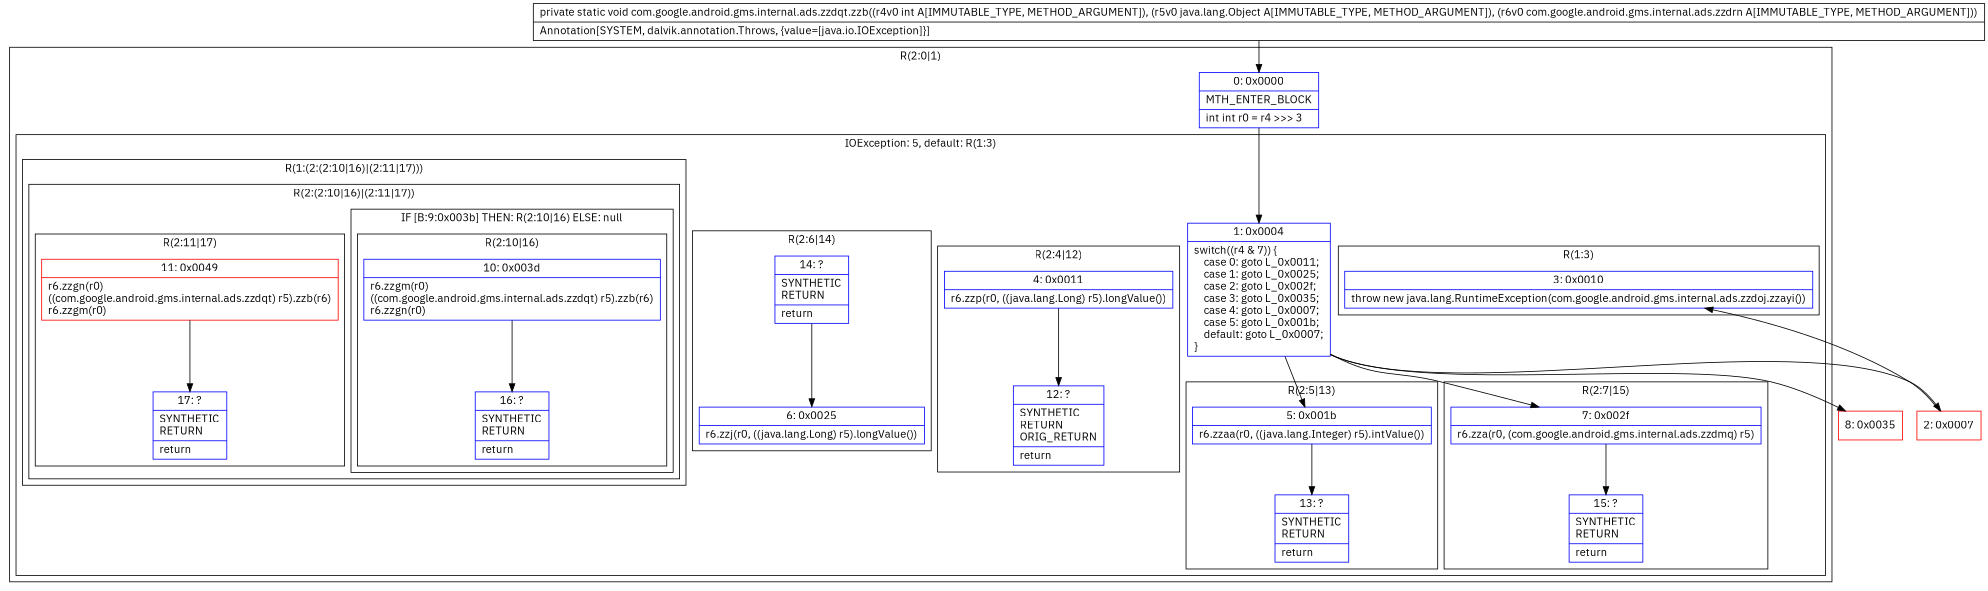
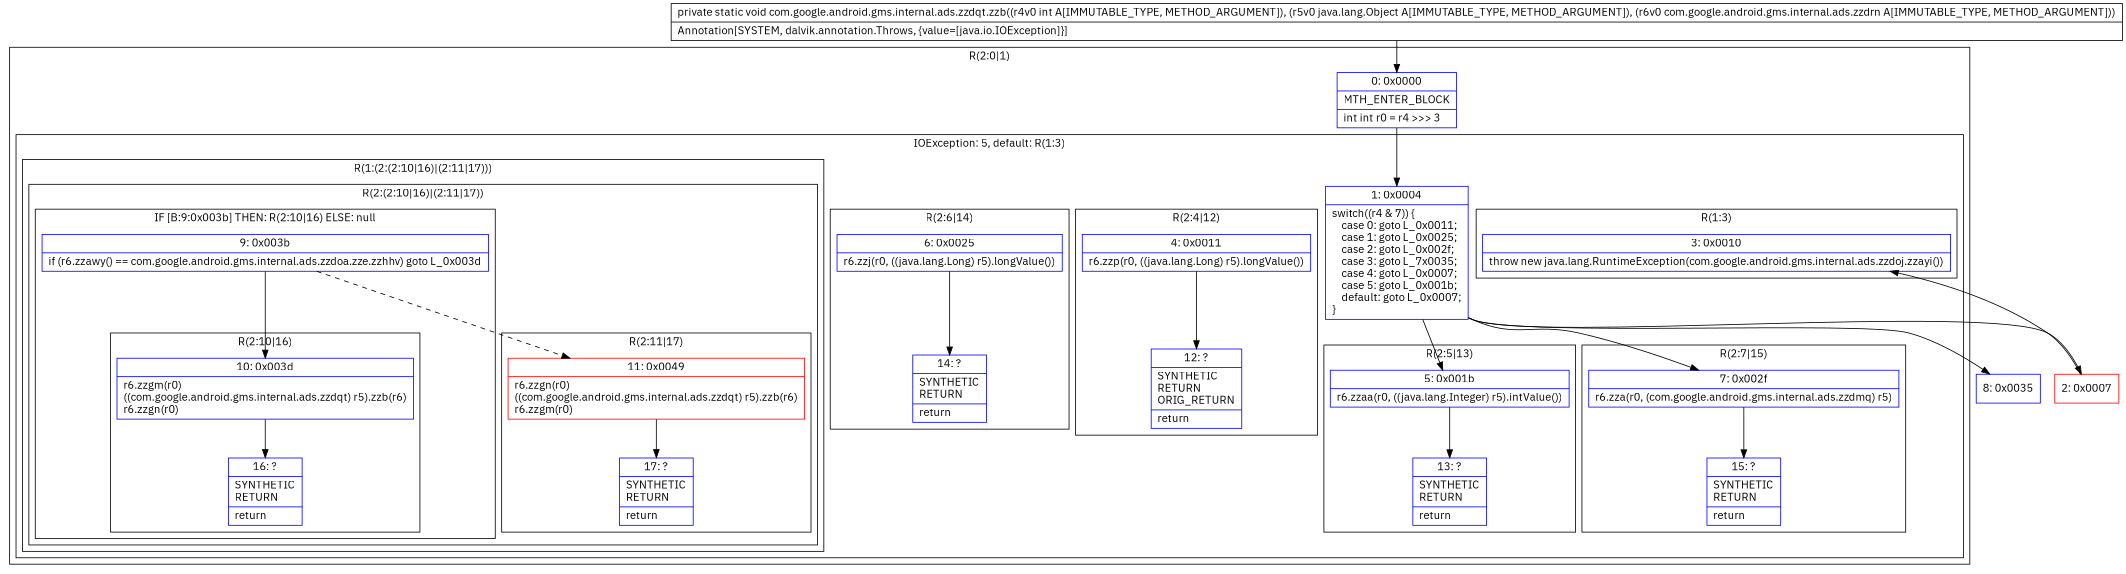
node "9: 0x003b": added
node "1: 0x0004": text "case 3: goto L_0x0035;" -> "case 3: goto L_7x0035;"
edge "14: ?" -> "6: 0x0025": reversed
node "8: 0x0035": color red -> blue
